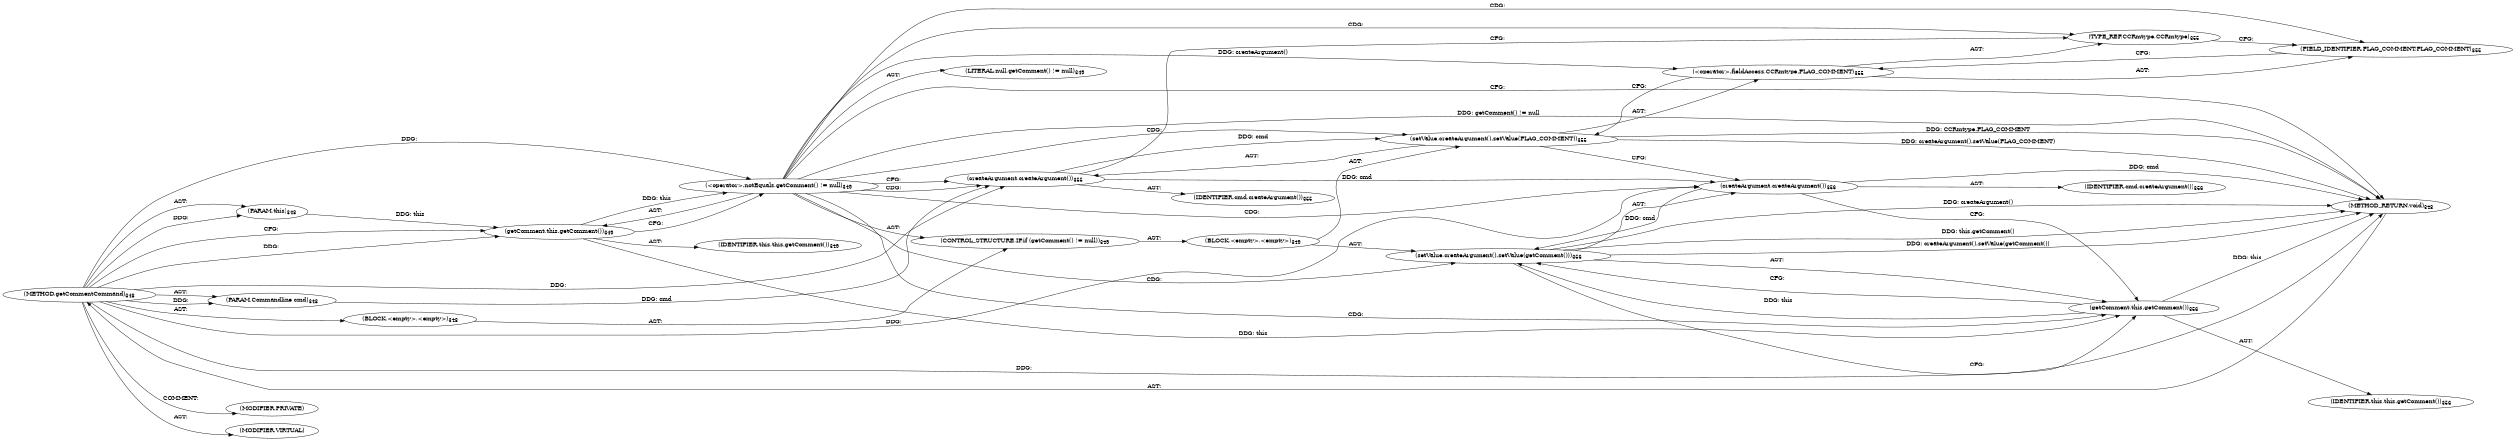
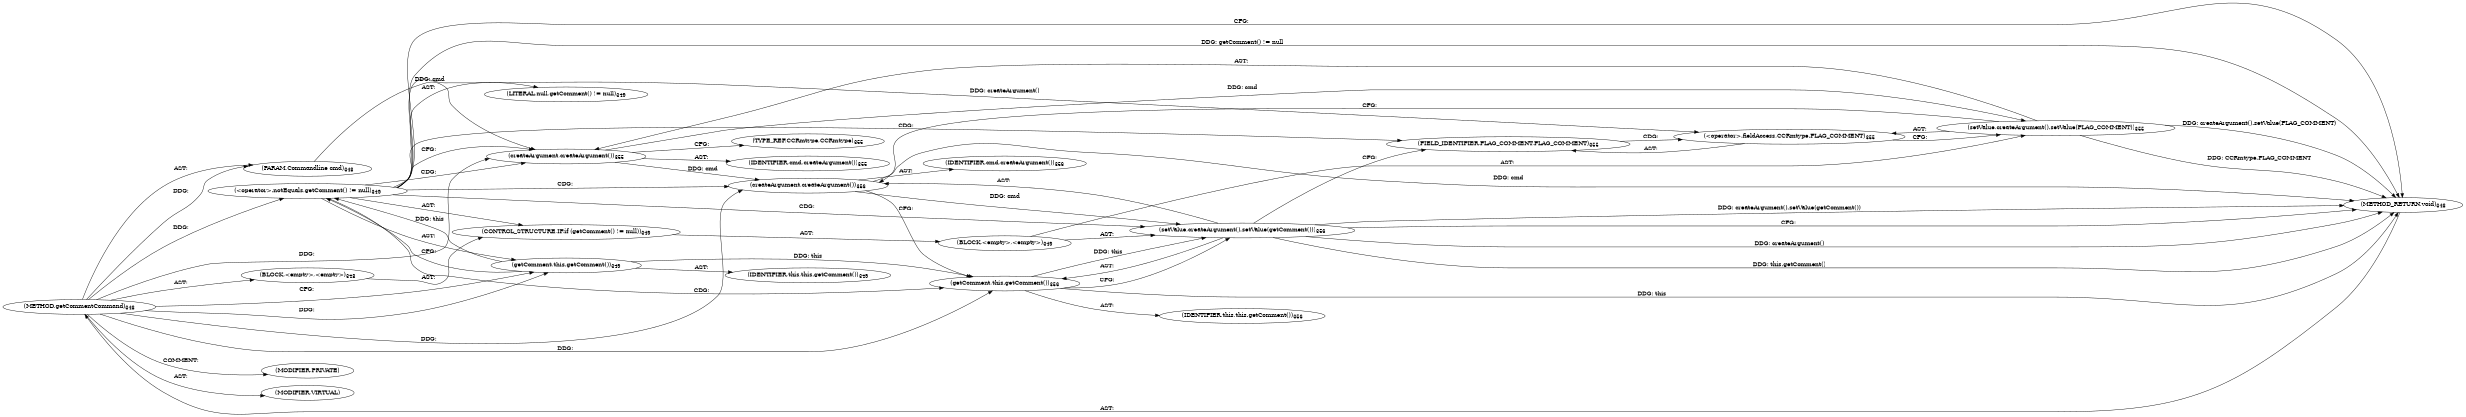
edge "(<operator>.notEquals,getComment() != null)" -> "(TYPE_REF,CCRmtype,CCRmtype)": removed, label "CDG:"
edge "(TYPE_REF,CCRmtype,CCRmtype)" -> "(FIELD_IDENTIFIER,FLAG_COMMENT,FLAG_COMMENT)": now "(setValue,createArgument().setValue(getComment()))" -> "(FIELD_IDENTIFIER,FLAG_COMMENT,FLAG_COMMENT)"
edge "(FIELD_IDENTIFIER,FLAG_COMMENT,FLAG_COMMENT)" -> "(<operator>.fieldAccess,CCRmtype.FLAG_COMMENT)": label "CFG: " -> "CDG: "
edge "(<operator>.fieldAccess,CCRmtype.FLAG_COMMENT)" -> "(TYPE_REF,CCRmtype,CCRmtype)": removed, label "AST:"
edge "(<operator>.notEquals,getComment() != null)" -> "(setValue,createArgument().setValue(FLAG_COMMENT))": removed, label "CDG:"
node "(PARAM,this)": removed
